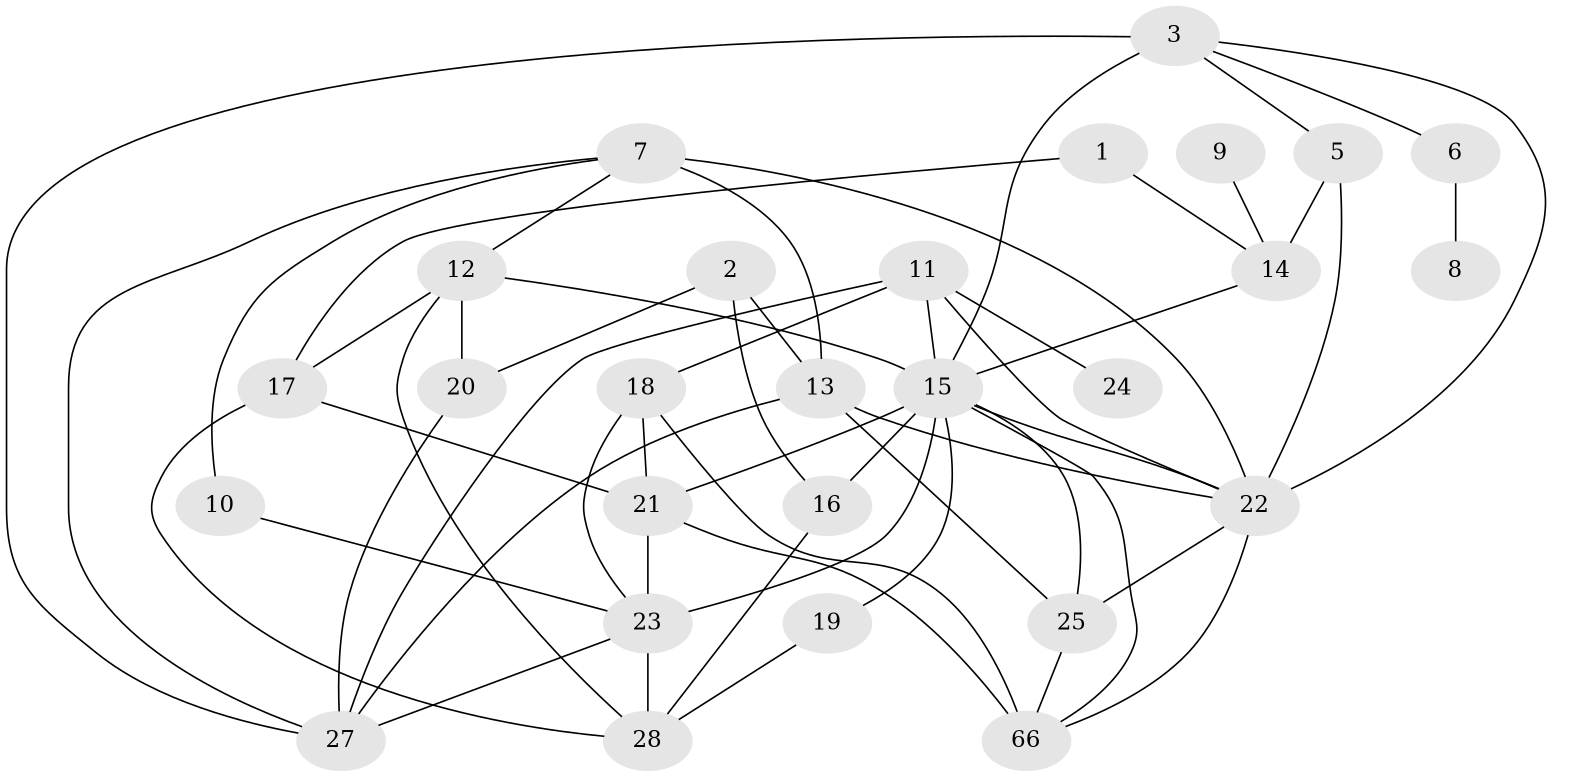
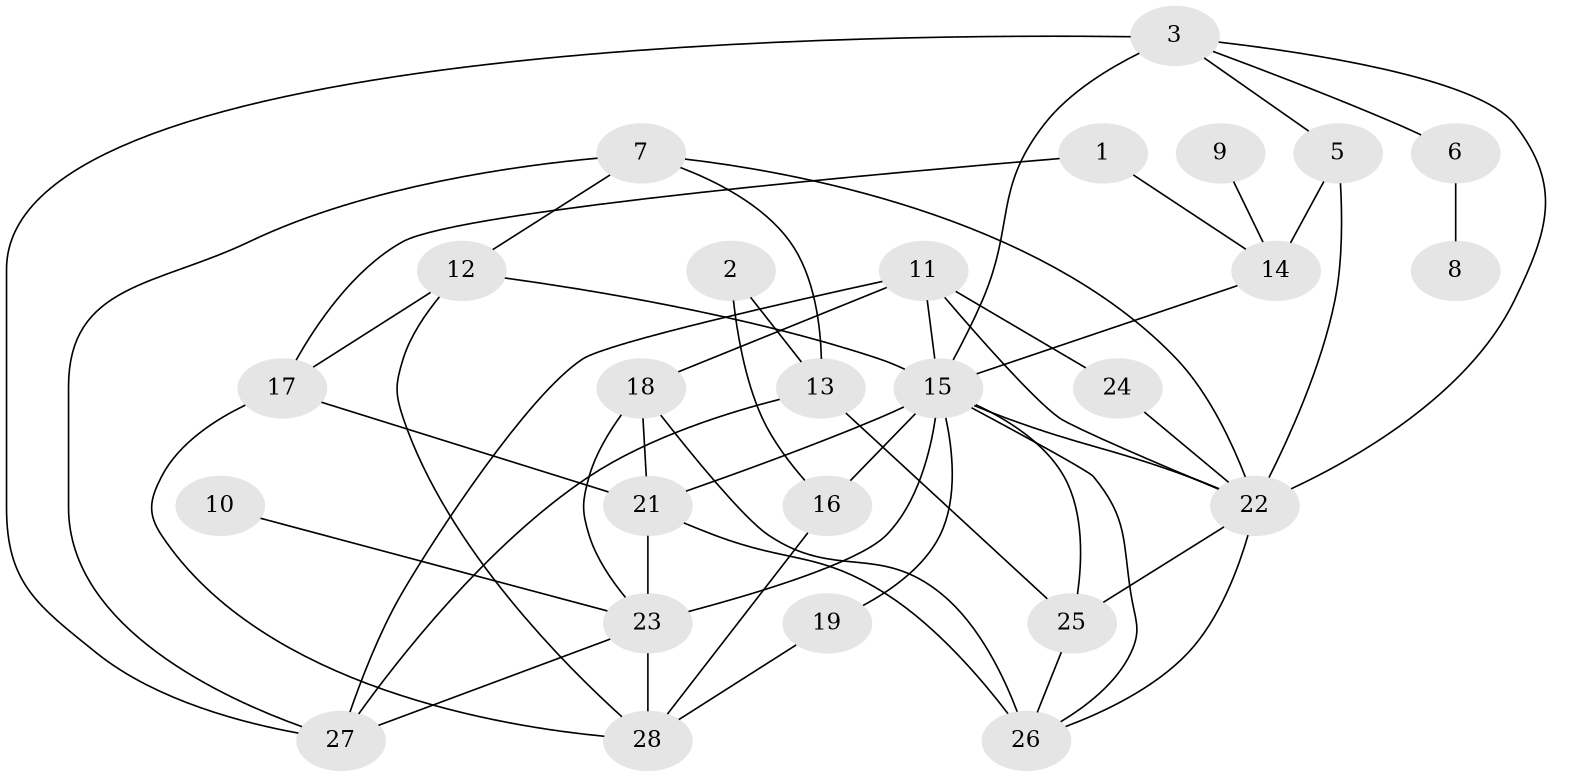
edge "7" -- "10": removed
node "20": removed
edge "13" -- "22": now "24" -- "22"
node "66": label "66" -> "26"
